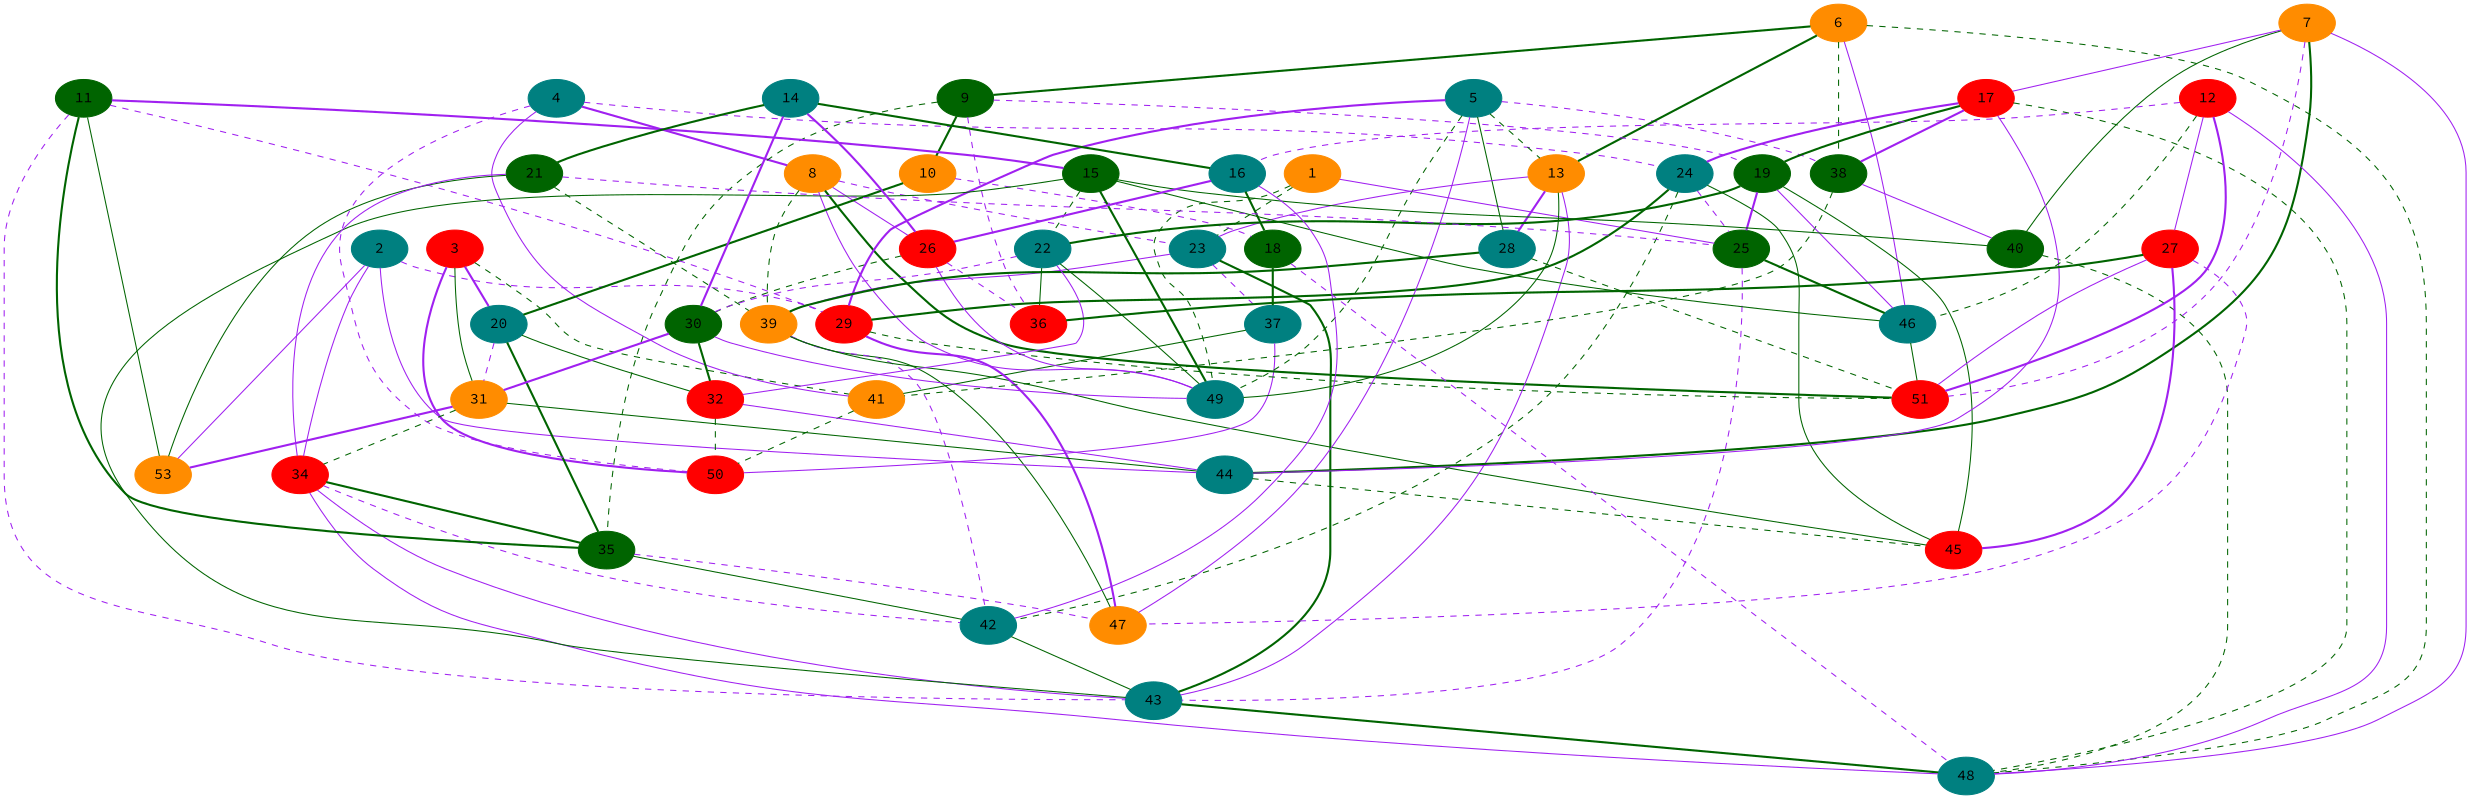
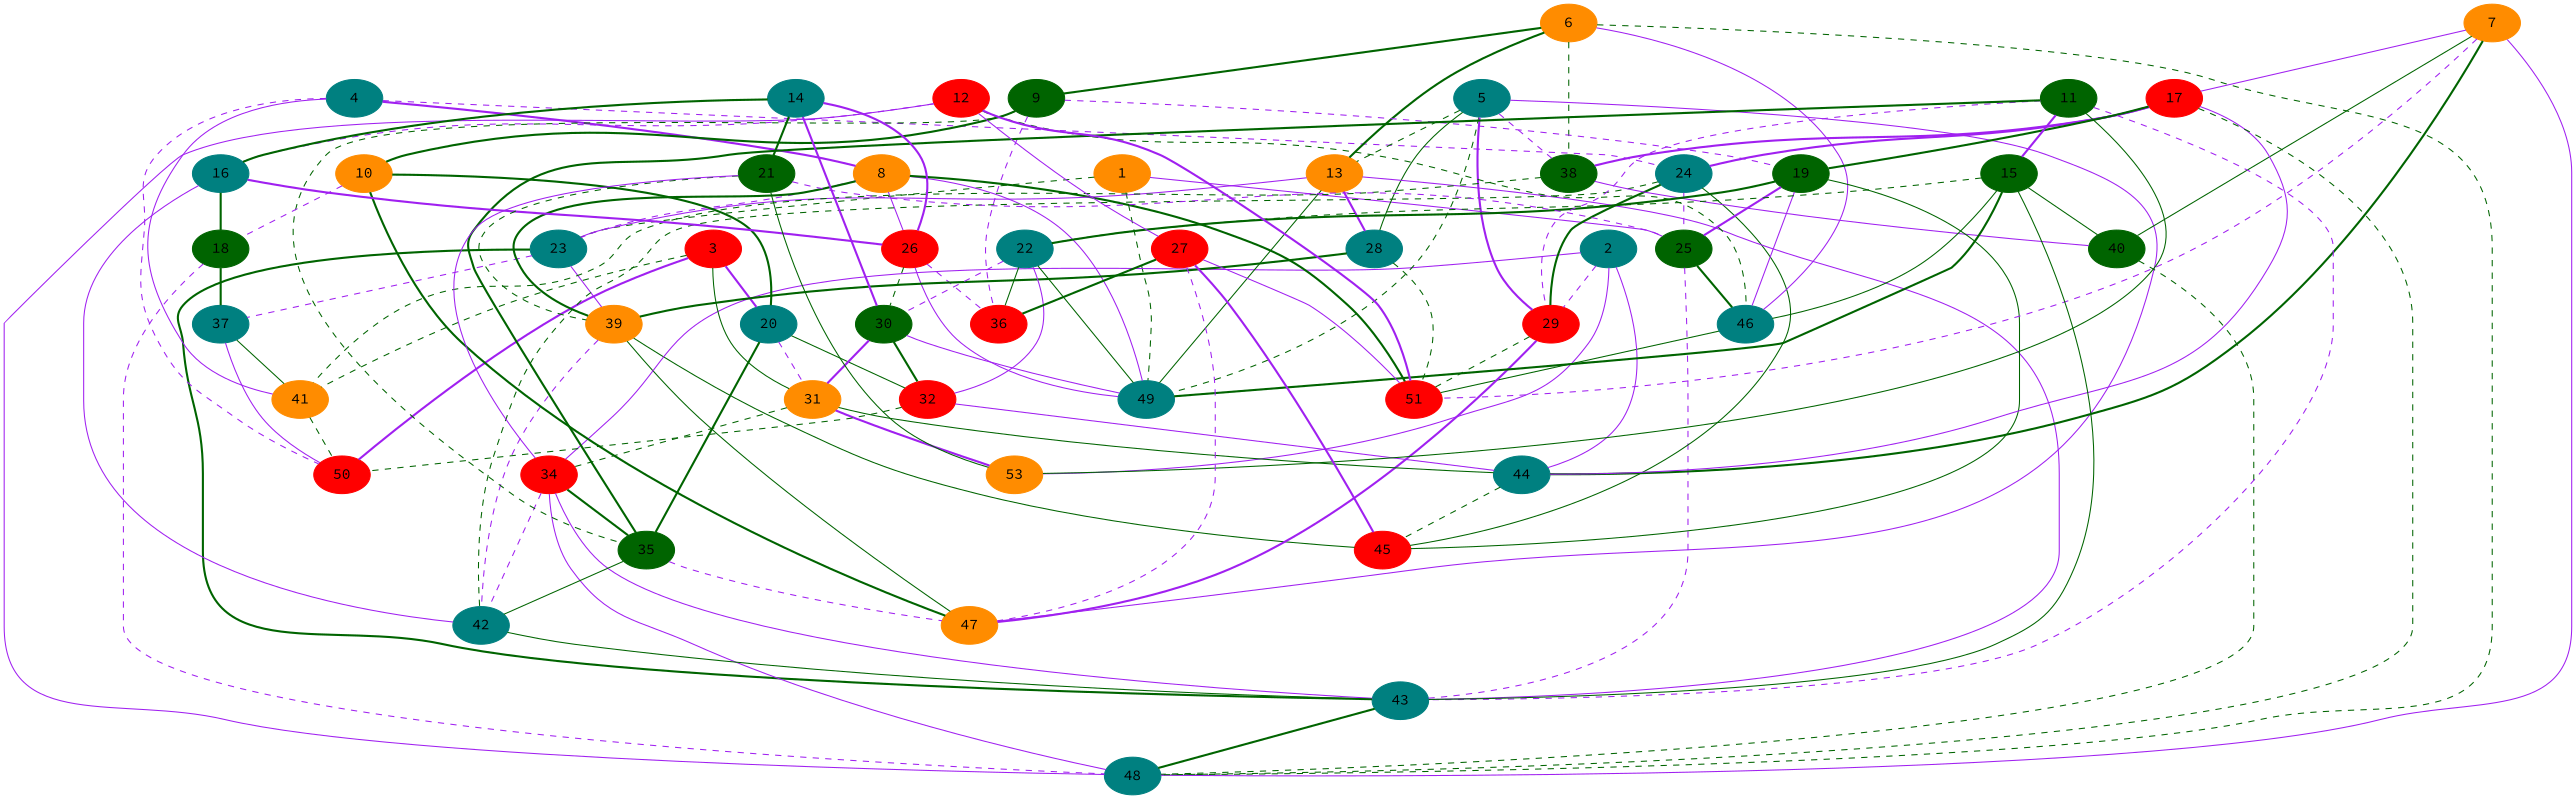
edge "8" -- "39": style dashed -> bold
edge "10" -- "47": added
